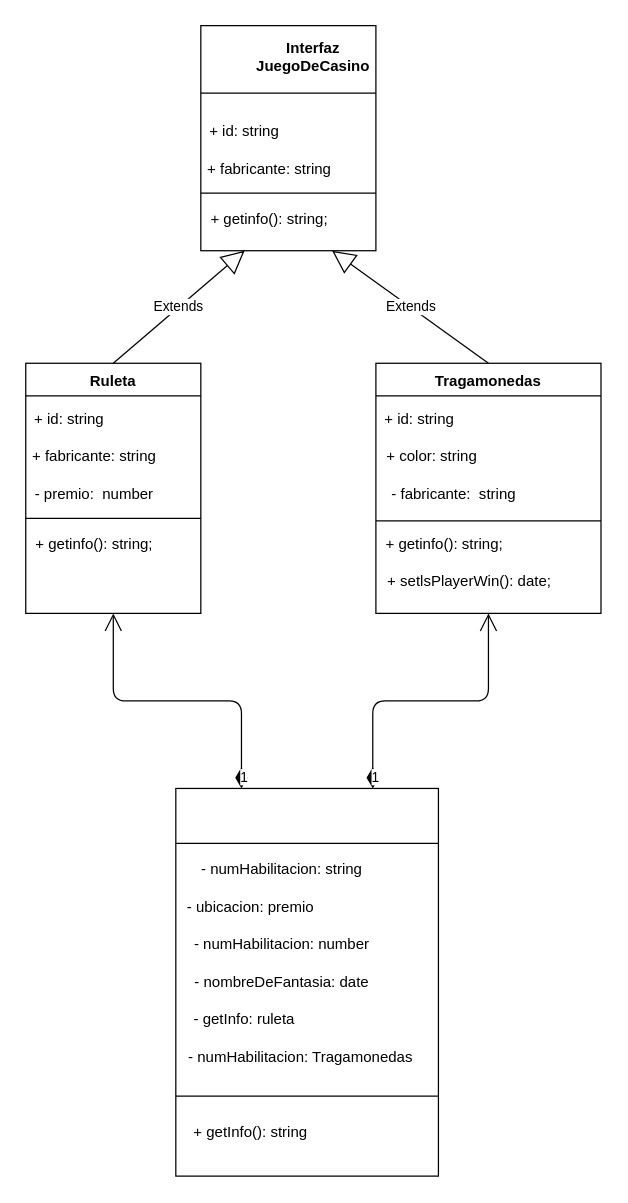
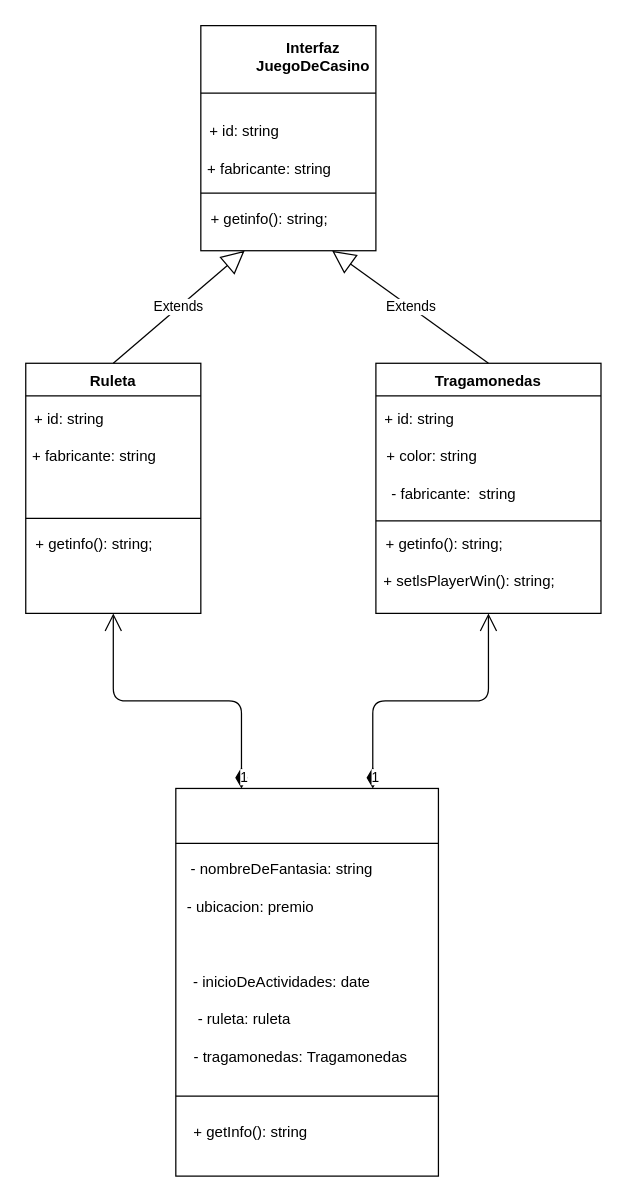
node "- premio: number": removed
node "+ setlsPlayerWin(): date;": label "+ setlsPlayerWin(): date;" -> "+ setlsPlayerWin(): string;"
node "- numHabilitacion: string": label "- numHabilitacion: string" -> "- nombreDeFantasia: string"
node "- numHabilitacion: number": removed
node "- nombreDeFantasia: date": label "- nombreDeFantasia: date" -> "- inicioDeActividades: date"
node "- getInfo: ruleta": label "- getInfo: ruleta" -> "- ruleta: ruleta"
node "- numHabilitacion: Tragamonedas": label "- numHabilitacion: Tragamonedas" -> "- tragamonedas: Tragamonedas"
